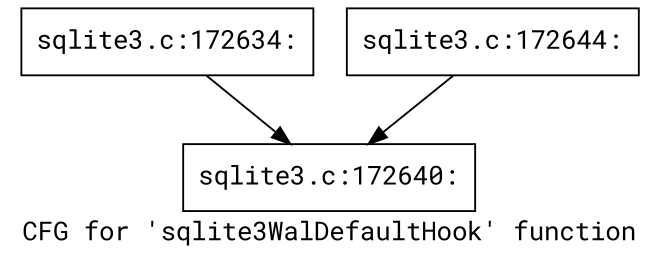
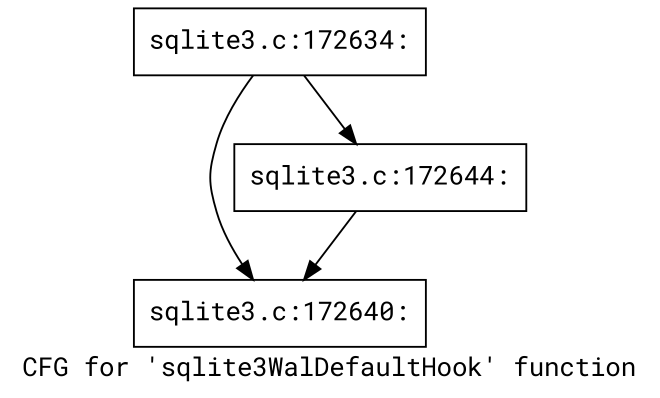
edge "sqlite3.c:172634:" -> "sqlite3.c:172644:": added
